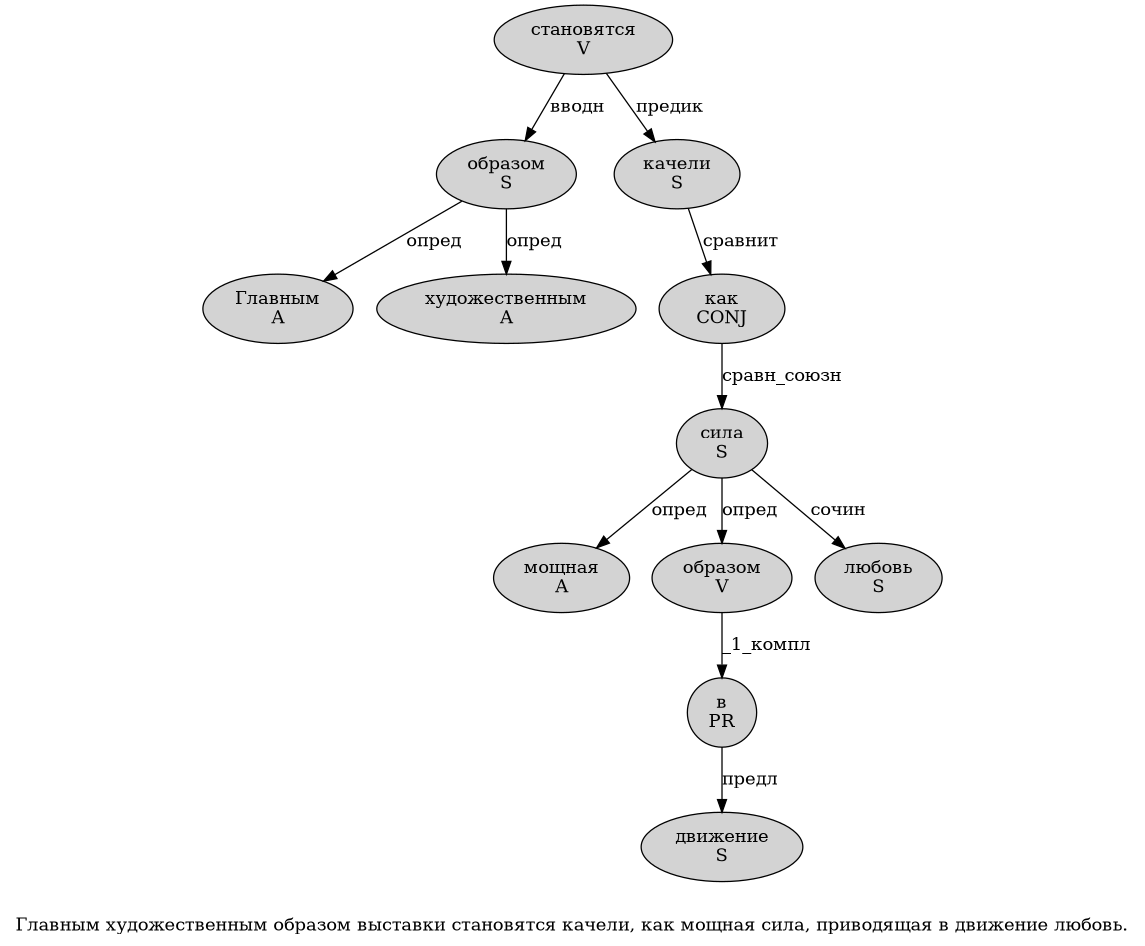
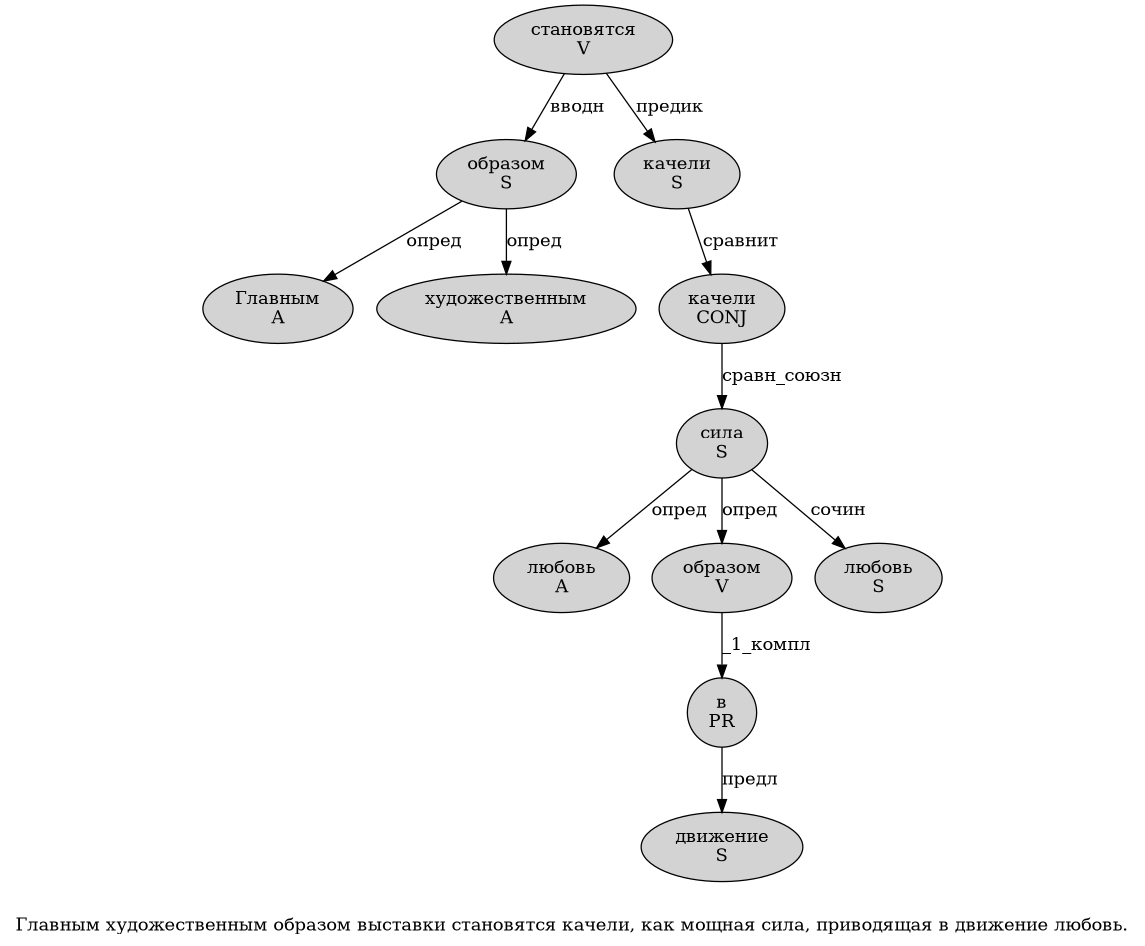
node "как CONJ": label "как CONJ" -> "качели CONJ"
node "мощная A": label "мощная A" -> "любовь A"
